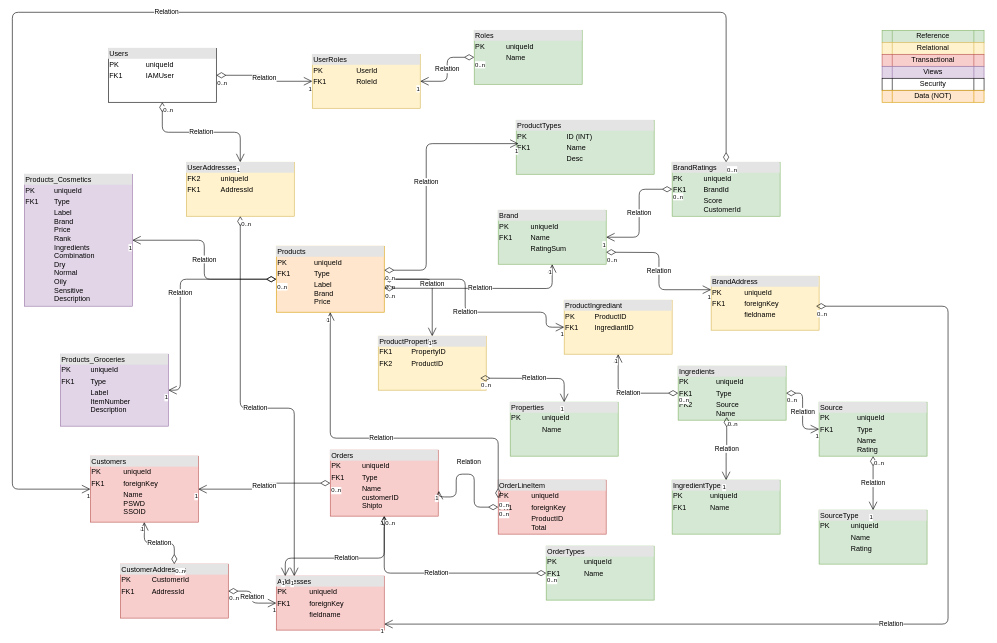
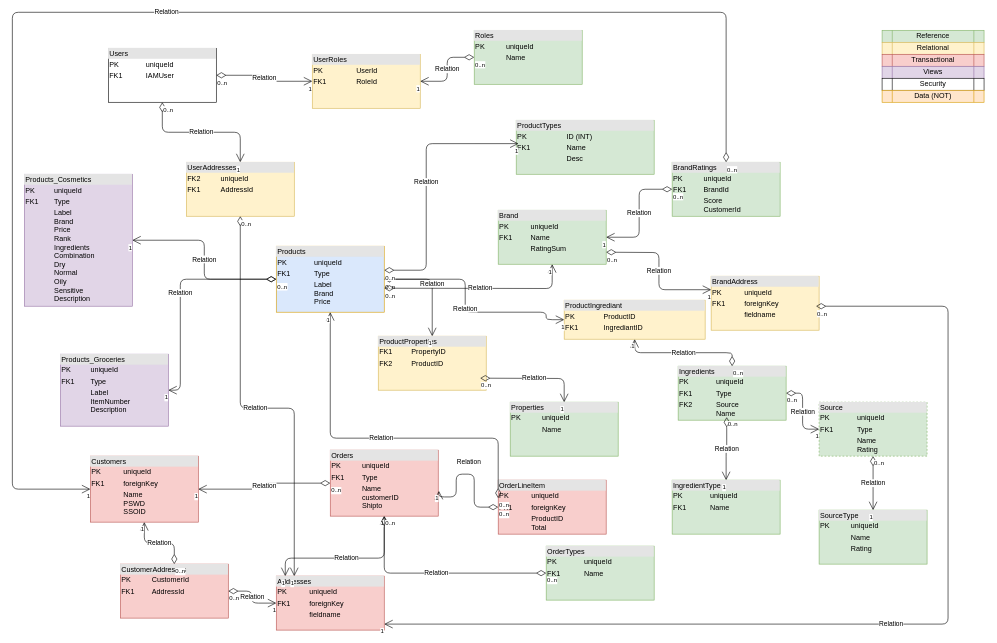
node "Products PK uniqueId FK1 Type Label Brand Price": fillcolor #ffe6cc -> #dae8fc
node "ProductIngrediant PK ProductID FK1 IngrediantID": size 108x54 -> 141x39
node "Source PK uniqueId FK1 Type Name Rating": style solid -> dashed
